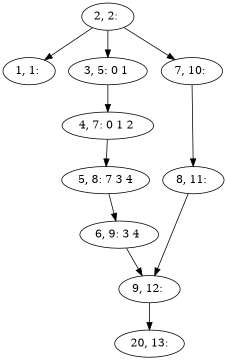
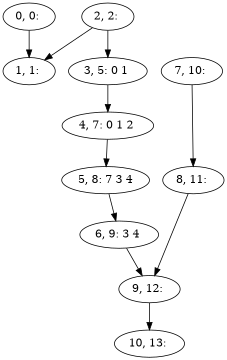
node "0, 0:": added
edge "2, 2:" -> "7, 10:": removed
node "20, 13:": label "20, 13:" -> "10, 13:"
